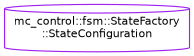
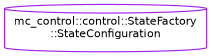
node "mc_control::fsm::StateFactory ::StateConfiguration": label "mc_control::fsm::StateFactory ::StateConfiguration" -> "mc_control::control::StateFactory ::StateConfiguration"
